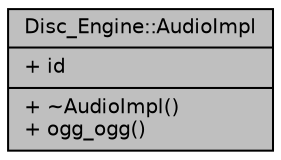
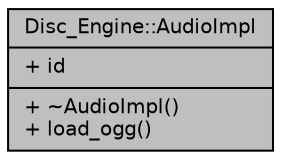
node "Disc_Engine::AudioImpl": text "+ ogg_ogg()" -> "+ load_ogg()"
